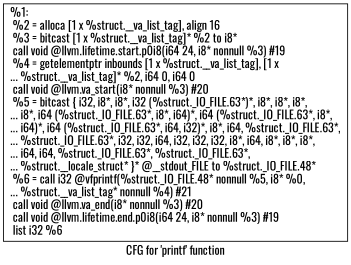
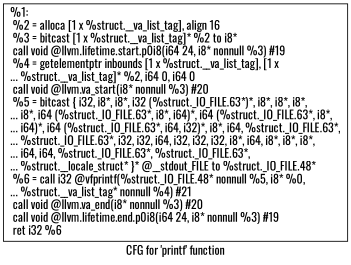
node "%1:": text "list i32 %6" -> "ret i32 %6"
